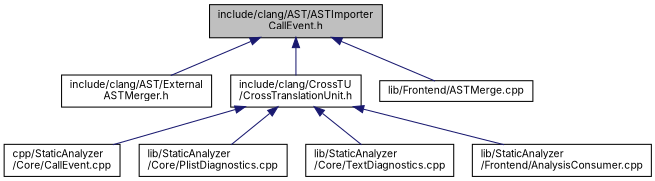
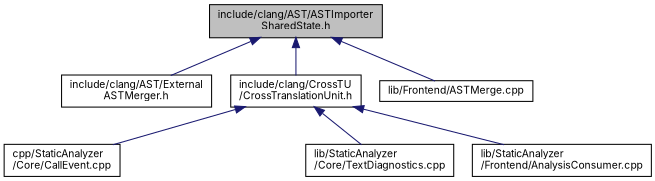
node "include/clang/AST/ASTImporter CallEvent.h": label "include/clang/AST/ASTImporter CallEvent.h" -> "include/clang/AST/ASTImporter SharedState.h"
node "lib/StaticAnalyzer /Core/PlistDiagnostics.cpp": removed
